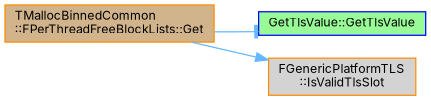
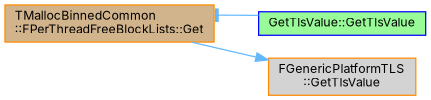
edge "TMallocBinnedCommon ::FPerThreadFreeBlockLists::Get" -> "GetTlsValue::GetTlsValue": reversed
node "FGenericPlatformTLS ::IsValidTlsSlot": label "FGenericPlatformTLS ::IsValidTlsSlot" -> "FGenericPlatformTLS ::GetTlsValue"
